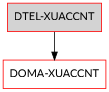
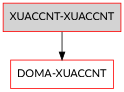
node "DTEL-XUACCNT": label "DTEL-XUACCNT" -> "XUACCNT-XUACCNT"
